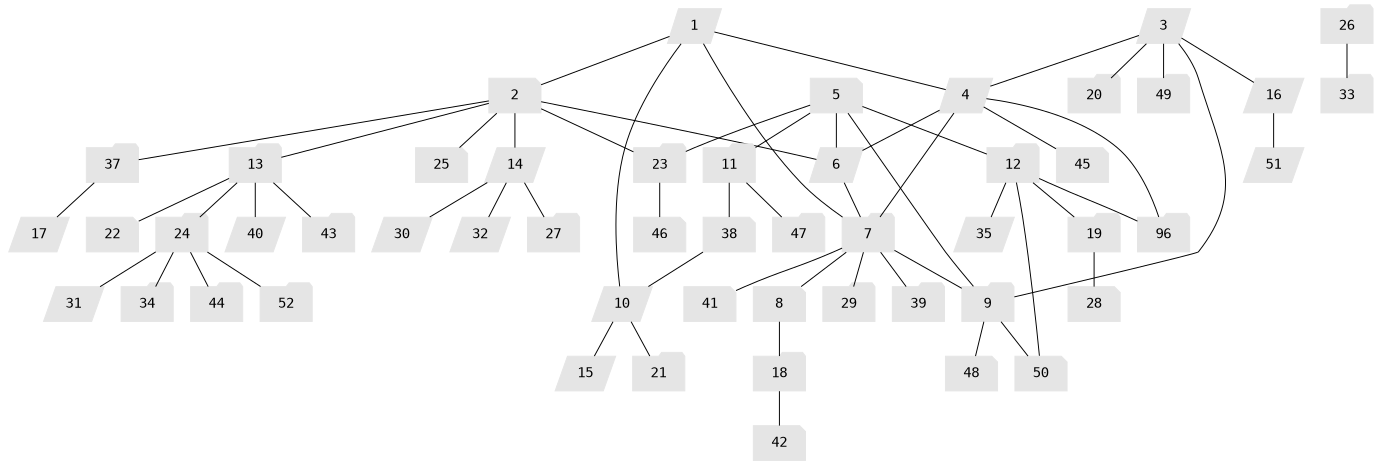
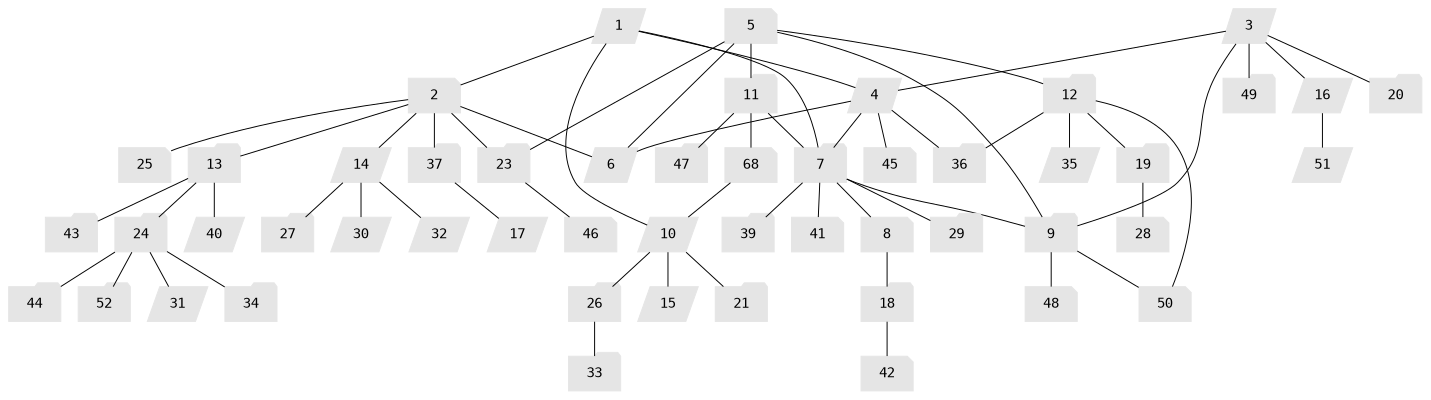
edge "6" -- "7": now "11" -- "7"
node "22": removed
node "38": label "38" -> "68"
node "96": label "96" -> "36"
edge "10" -- "26": added
